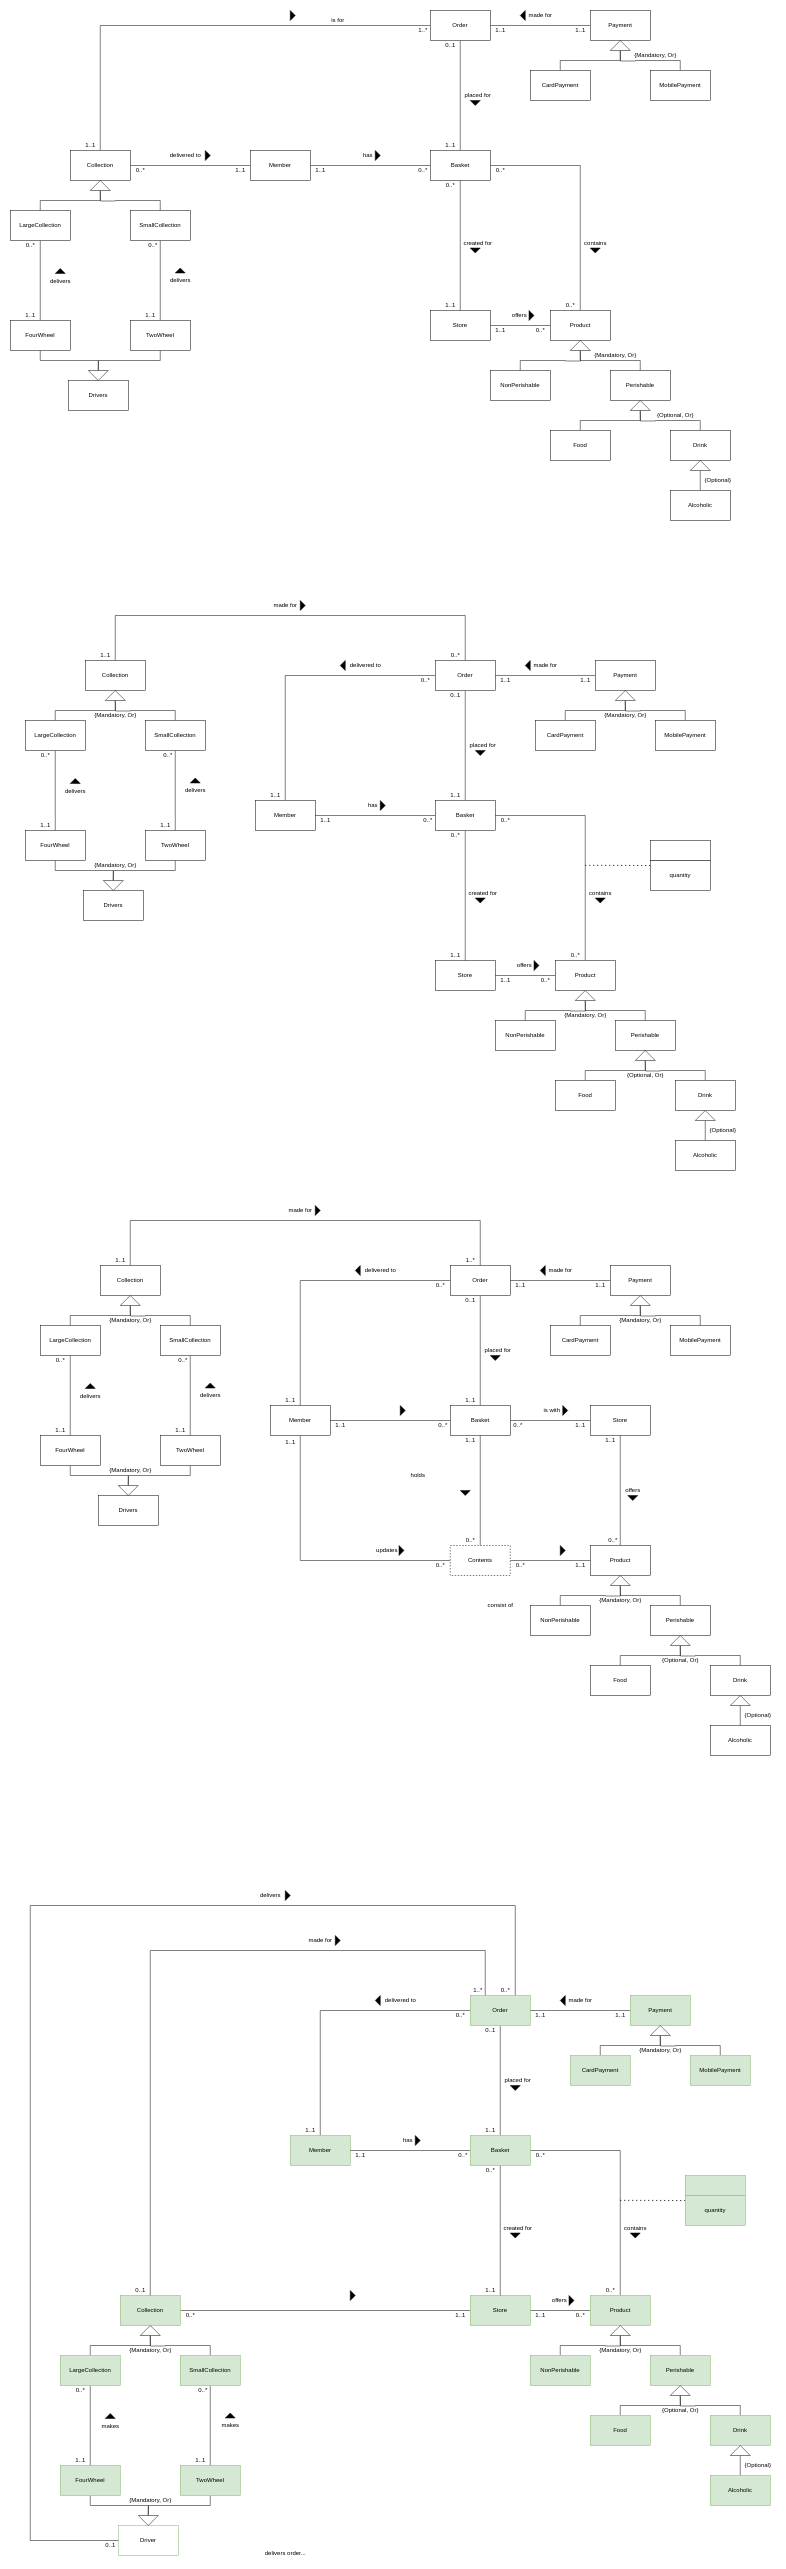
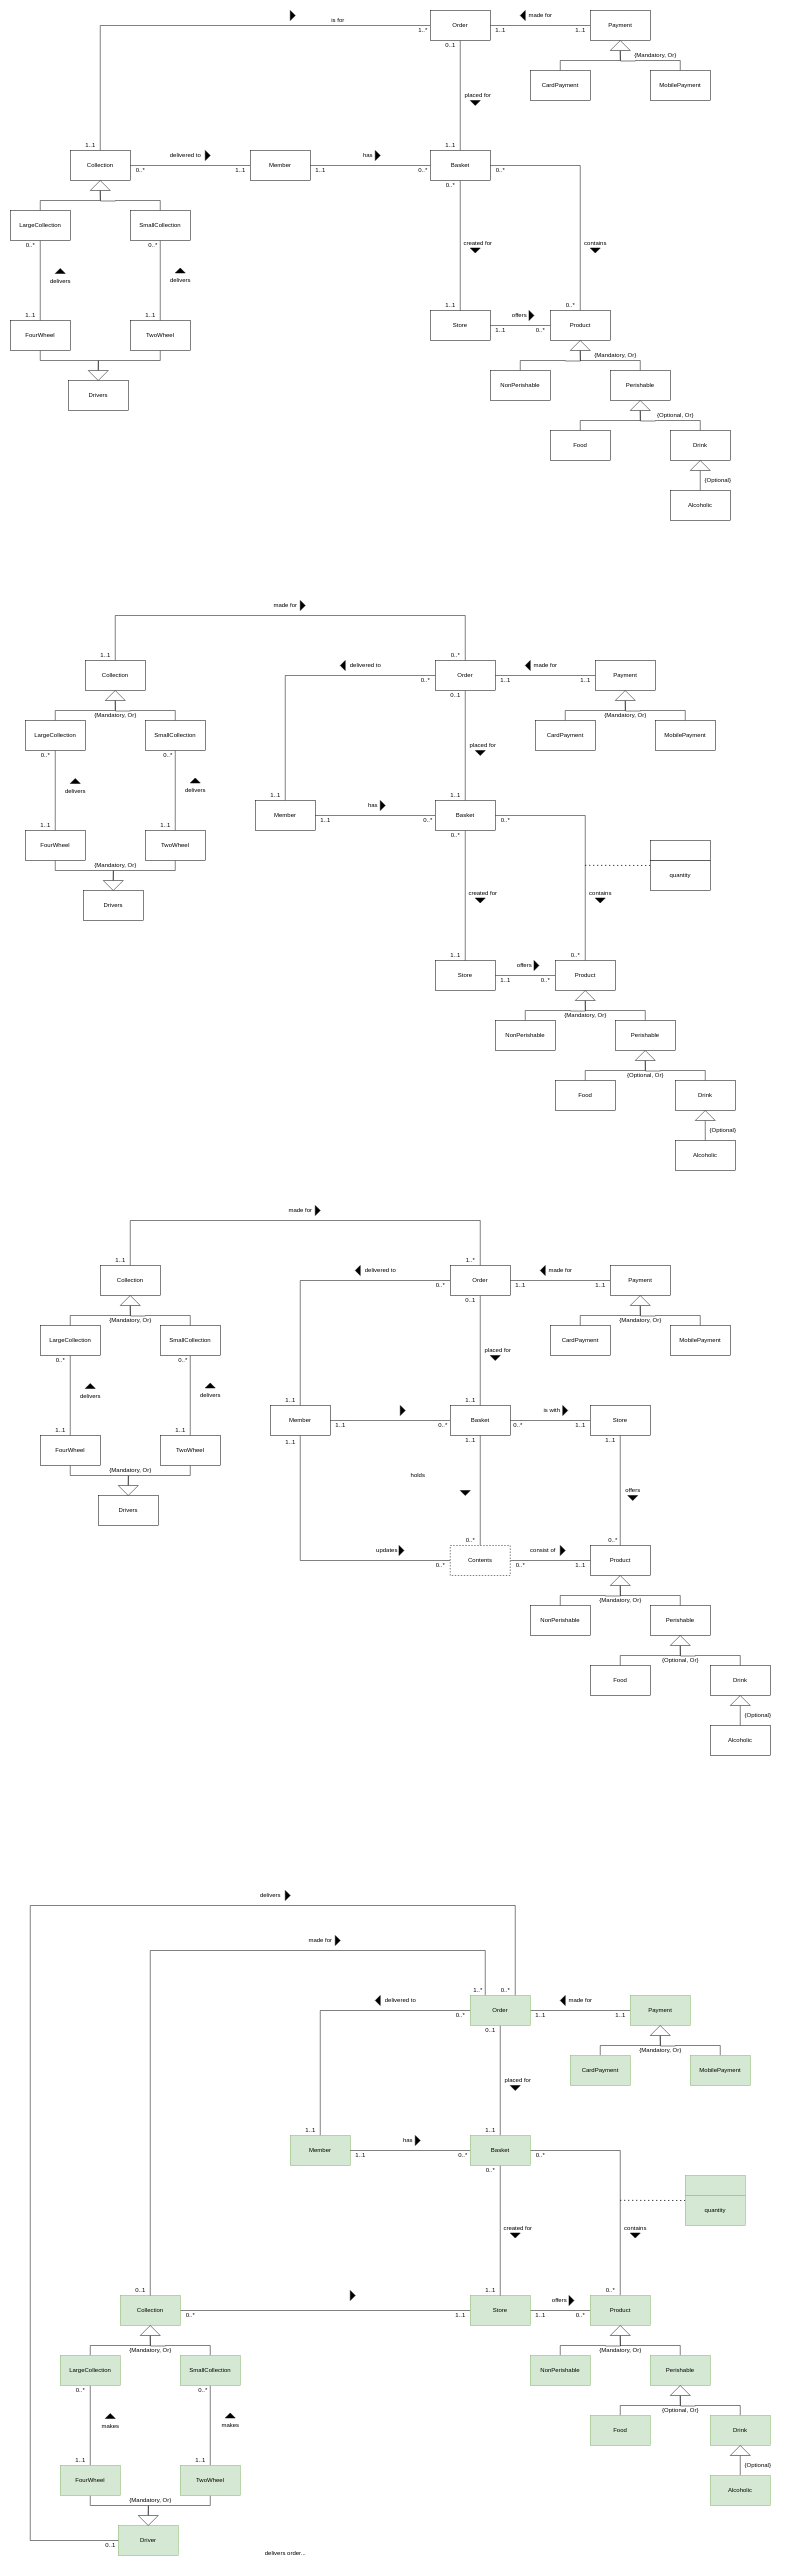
node "consist of": moved (500, 1605) -> (543, 1550)
node "Driver": fillcolor #ffffff -> #d5e8d4
